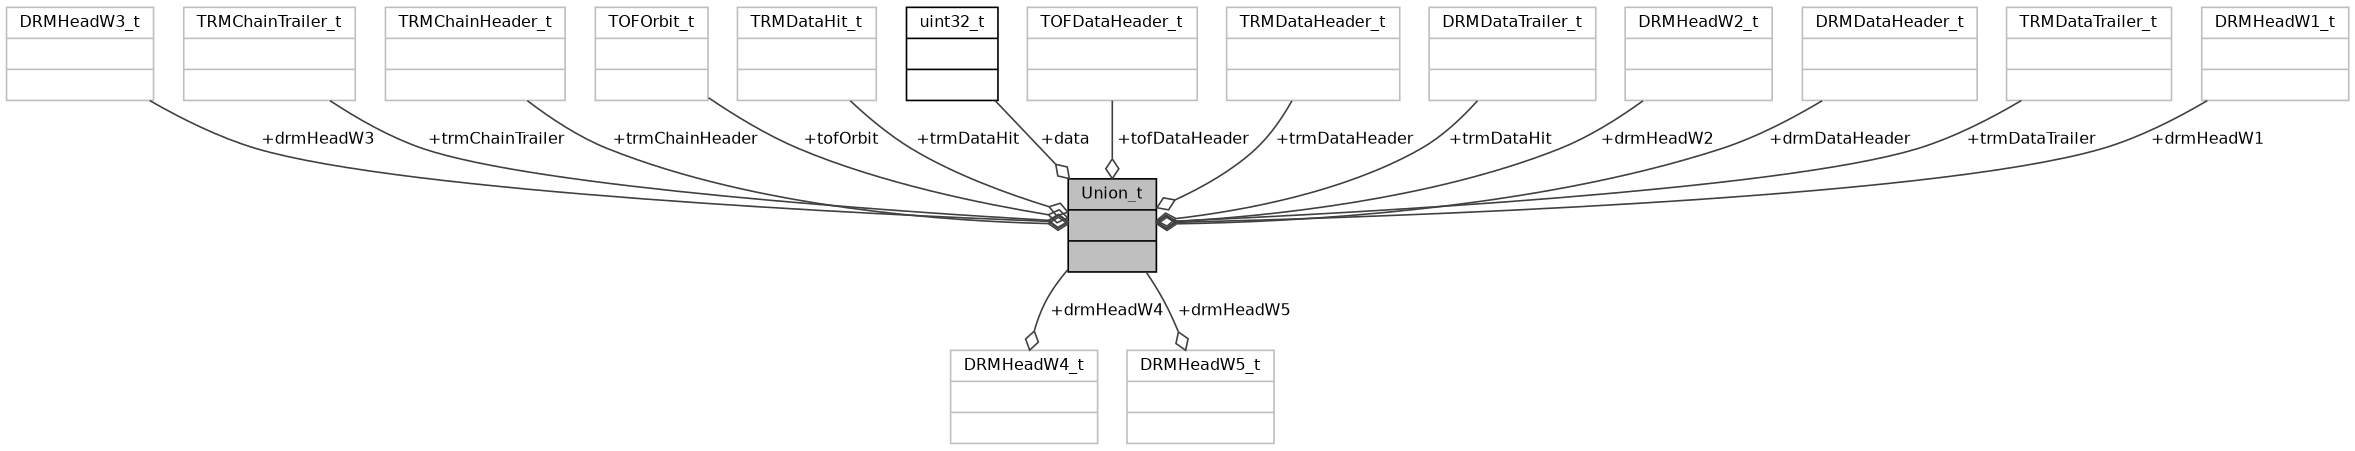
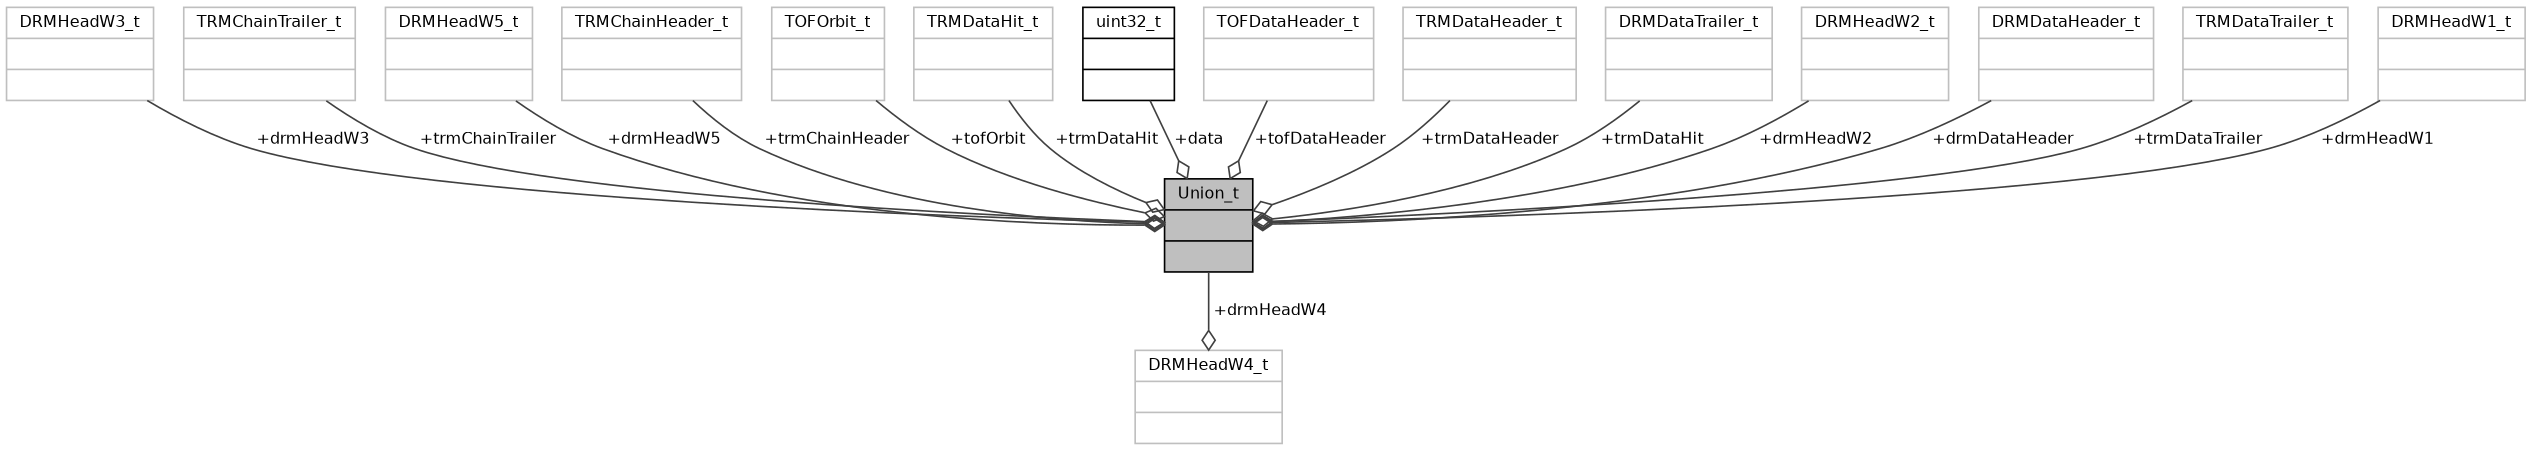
edge "Union_t" -> "DRMHeadW5_t": reversed
